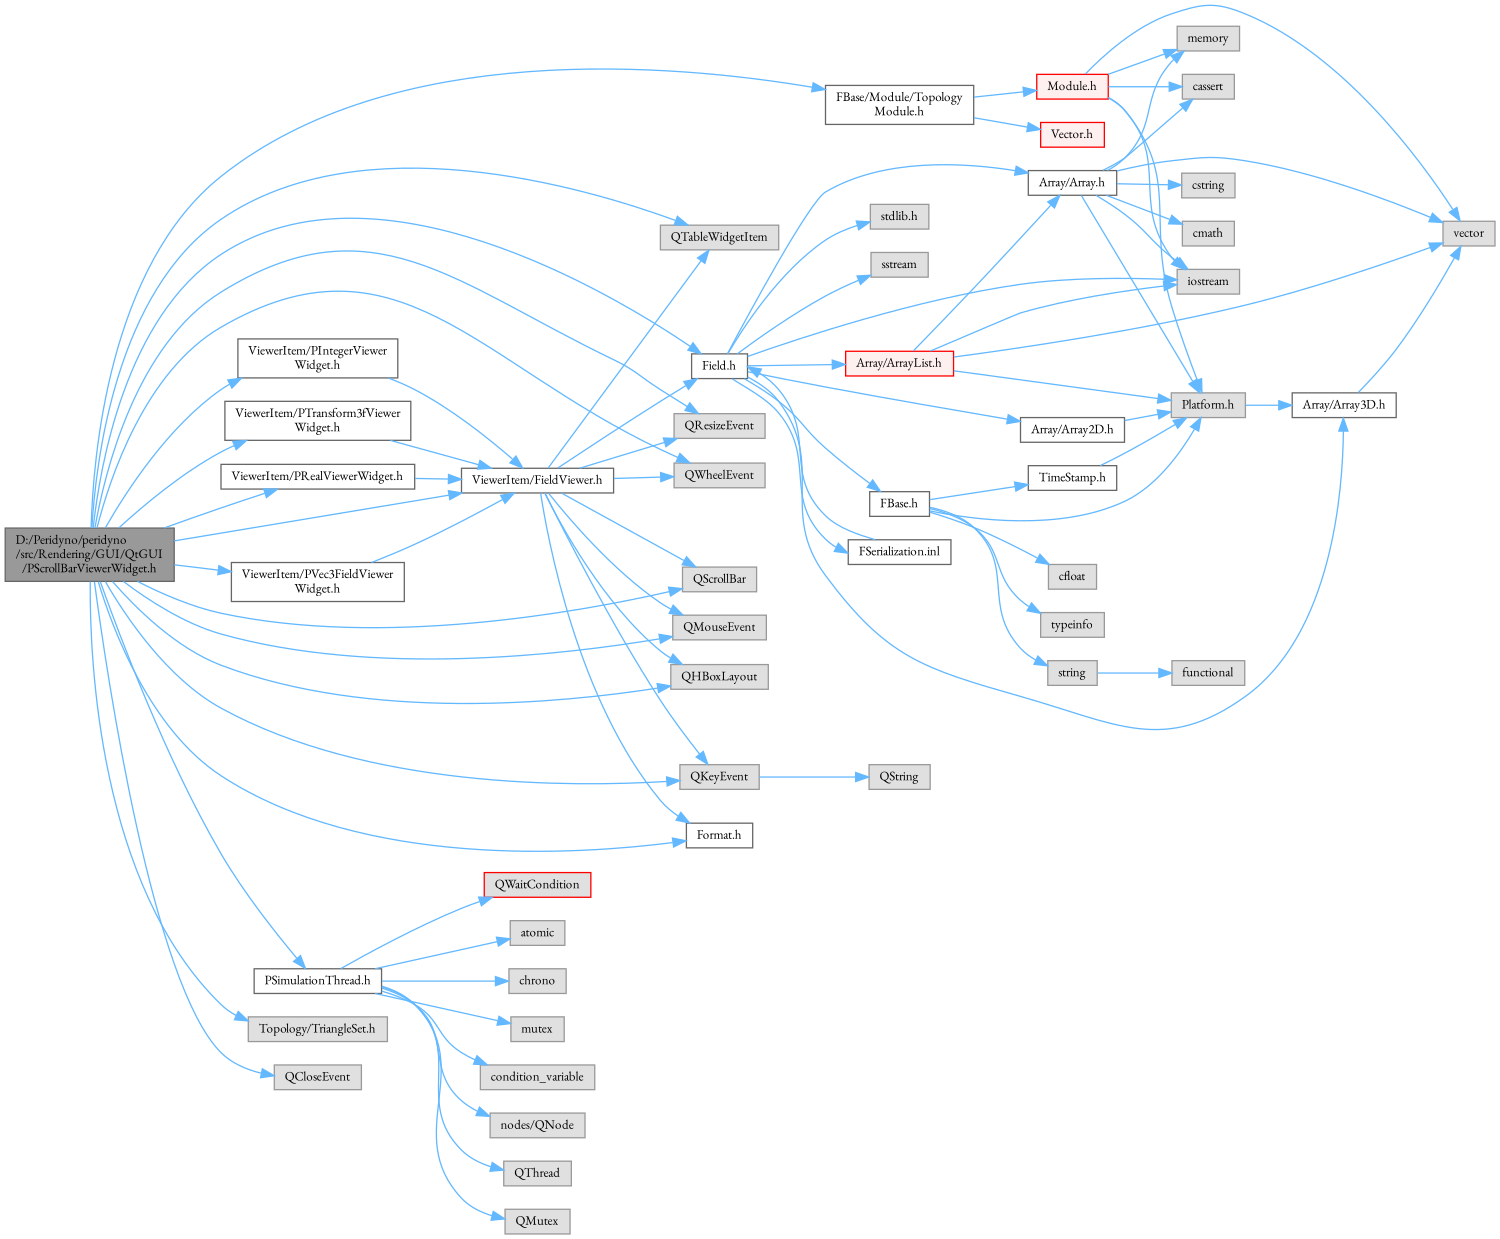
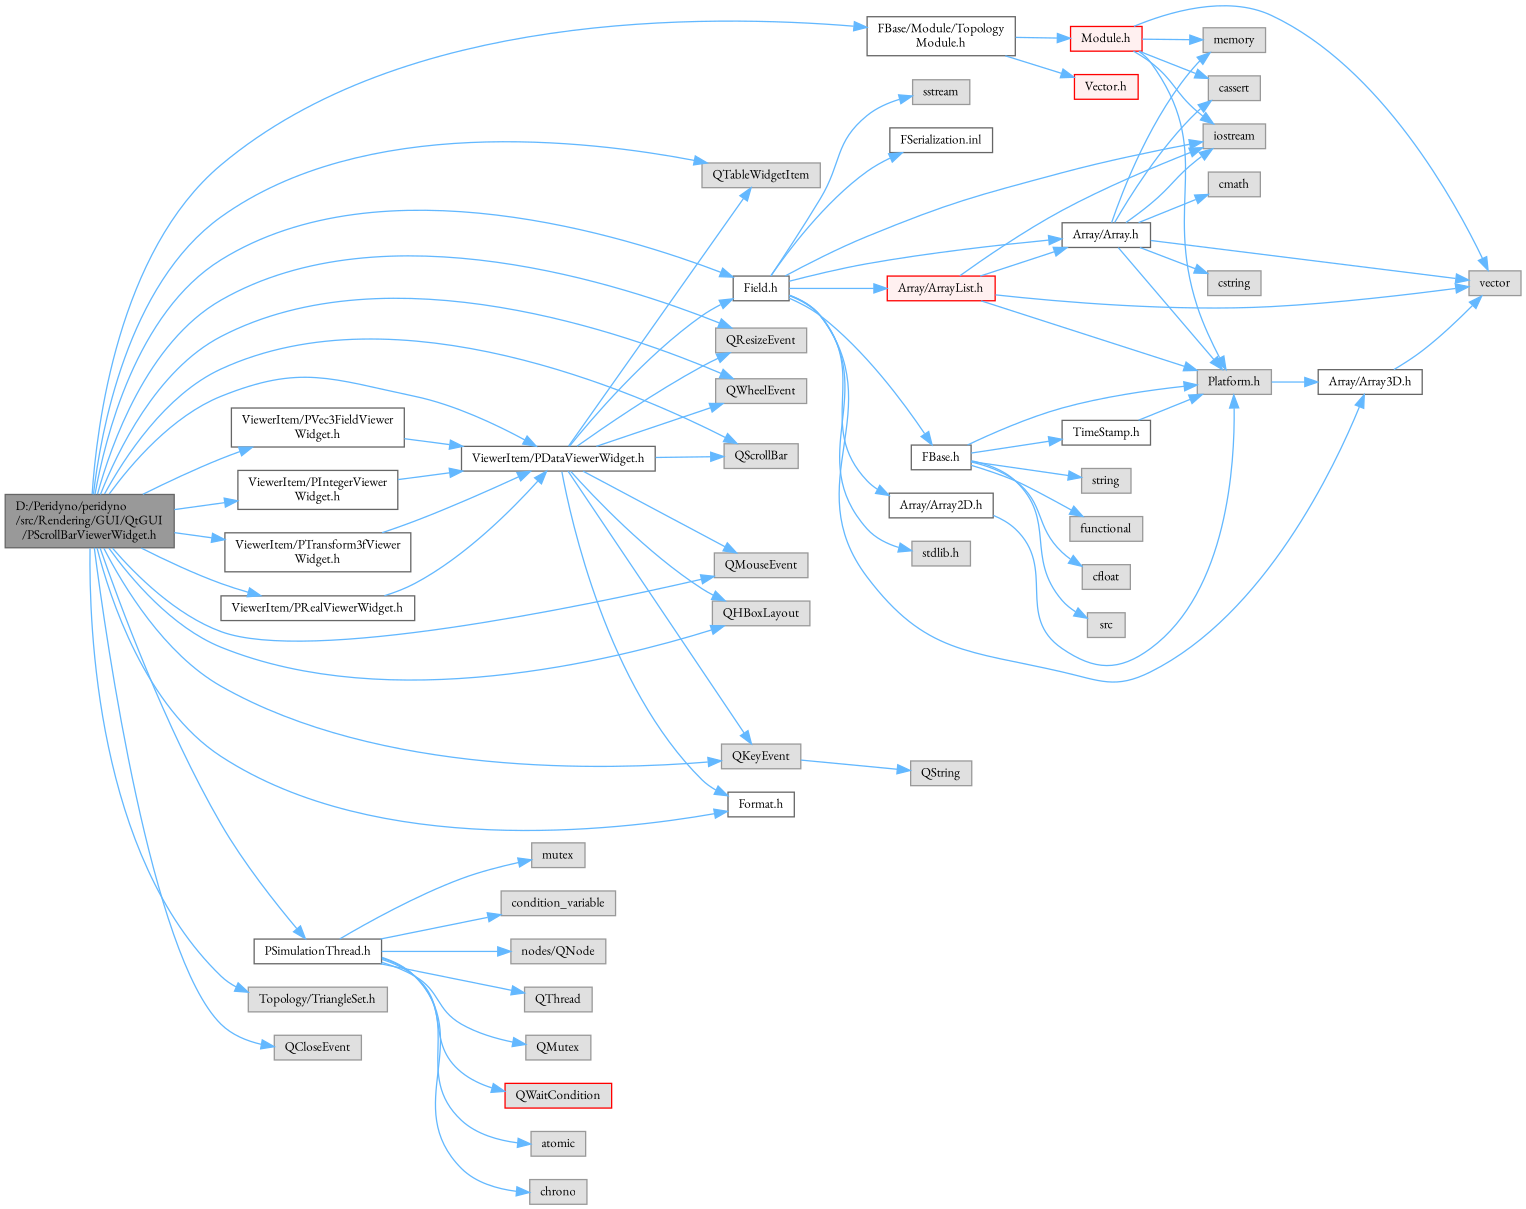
node "ViewerItem/FieldViewer.h": label "ViewerItem/FieldViewer.h" -> "ViewerItem/PDataViewerWidget.h"
edge "FSerialization.inl" -> "Field.h": removed
node "typeinfo": label "typeinfo" -> "src"
edge "string" -> "functional": now "FBase.h" -> "functional"
